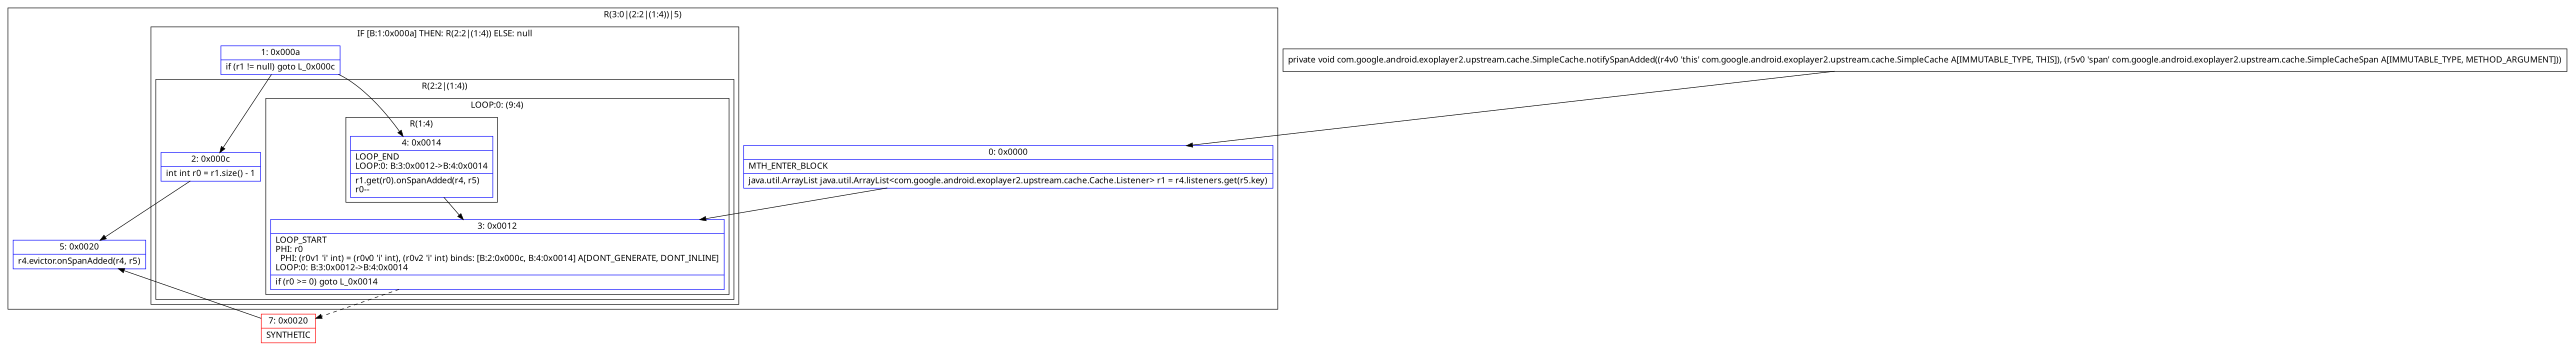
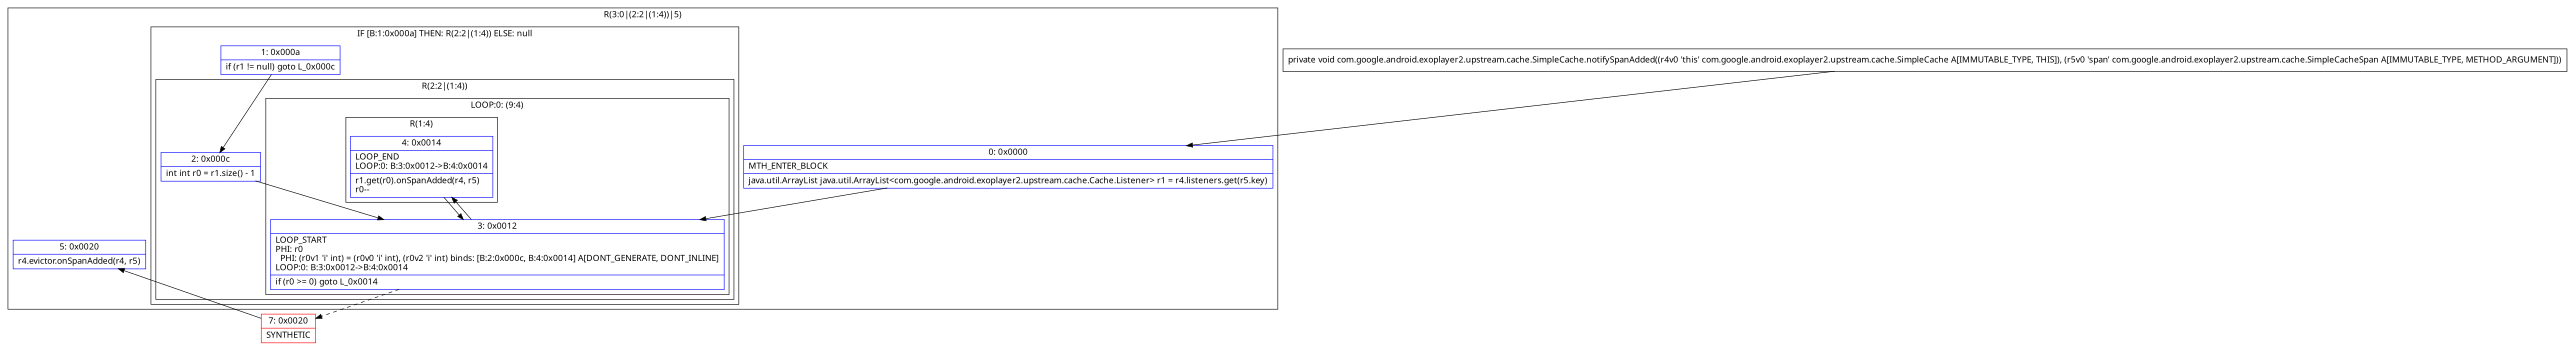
edge "1: 0x000a" -> "4: 0x0014": now "3: 0x0012" -> "4: 0x0014"
edge "2: 0x000c" -> "5: 0x0020": now "2: 0x000c" -> "3: 0x0012"
